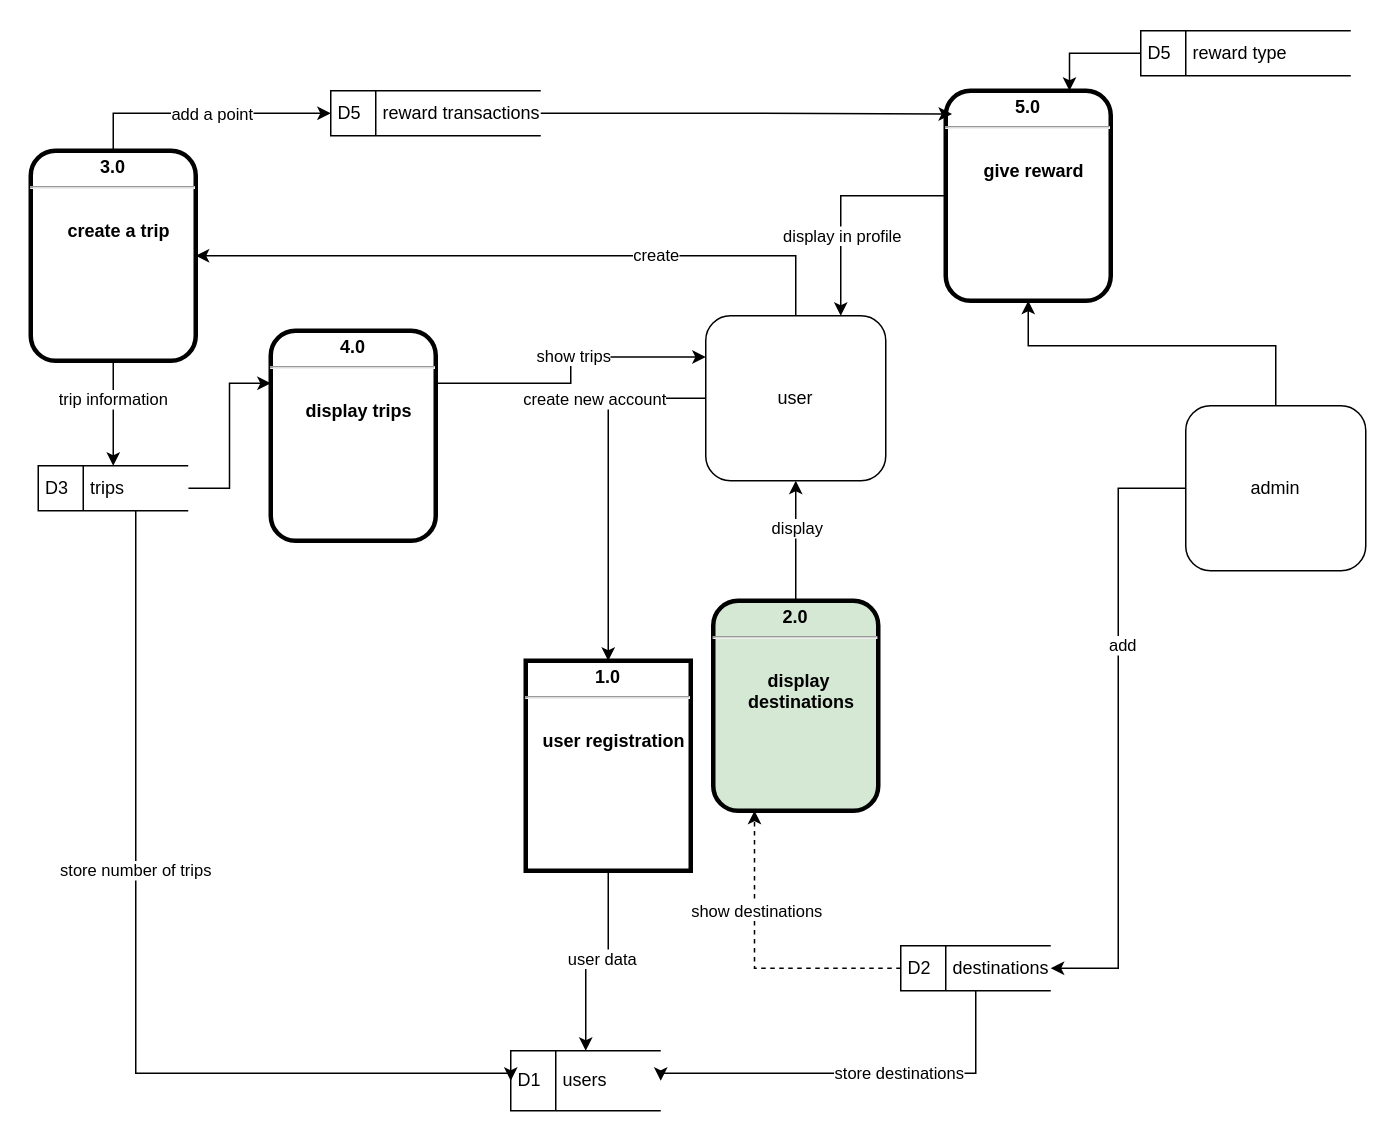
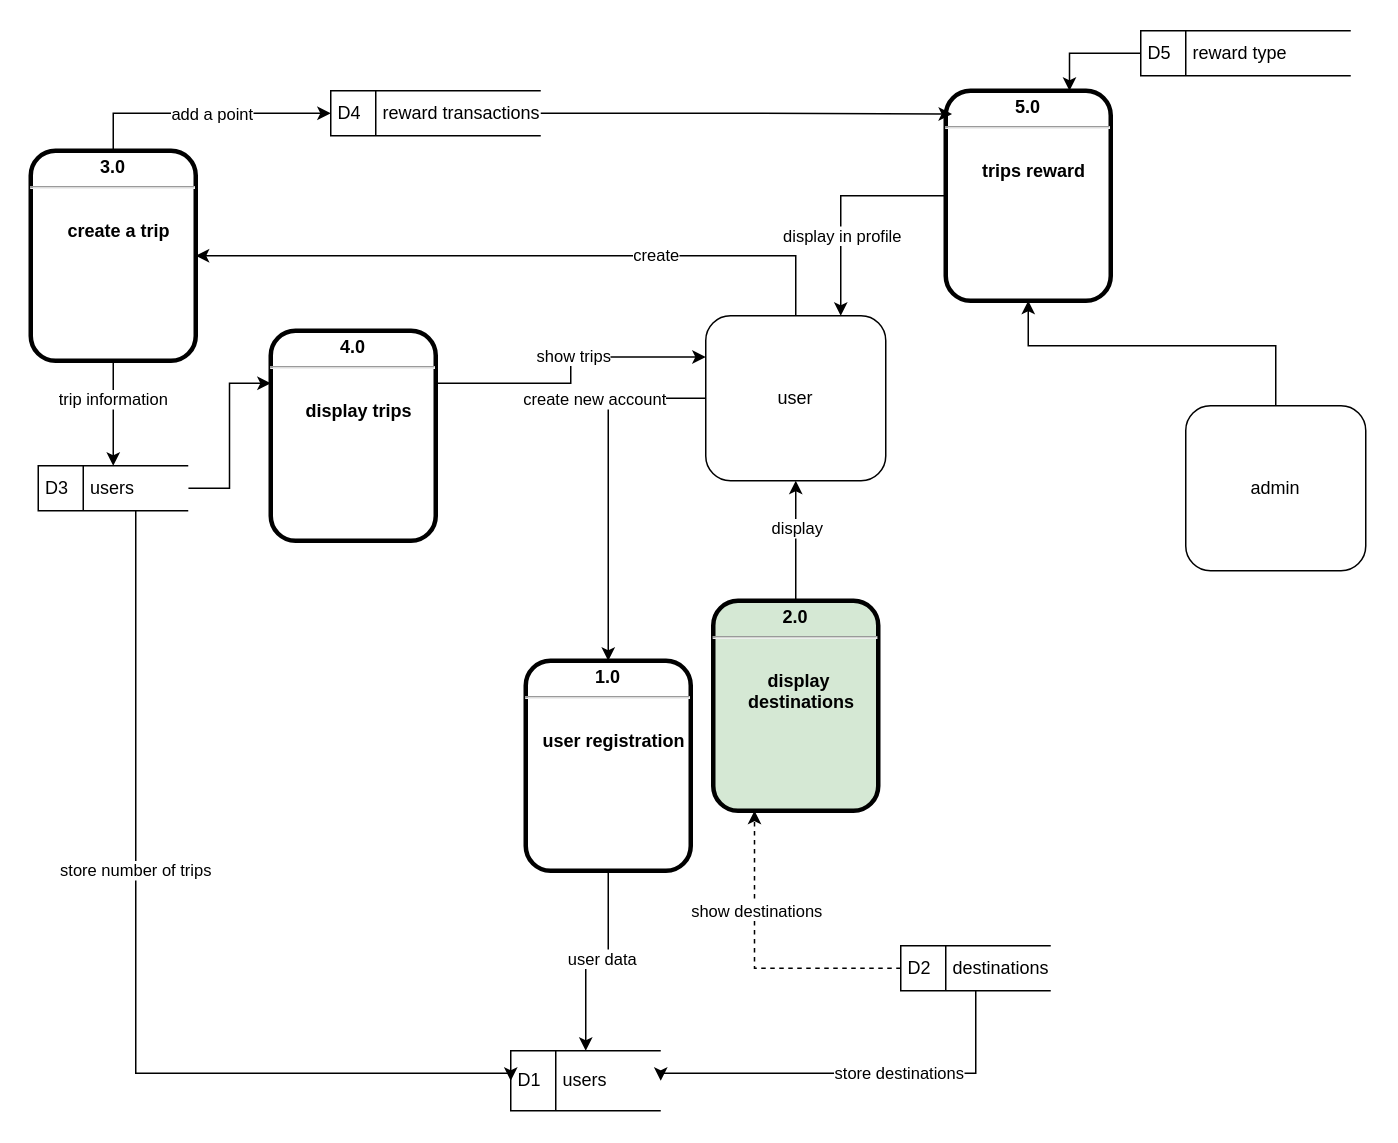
node "5.0 give reward": label "5.0 give reward" -> "5.0 trips reward"
node "D5 reward transactions": label "D5 reward transactions" -> "D4 reward transactions"
node "D3 trips": label "D3 trips" -> "D3 users"
edge "admin" -> "D2 destinations": removed, label "add"
node "1.0 user registration": shape rectangle -> rounded rectangle
